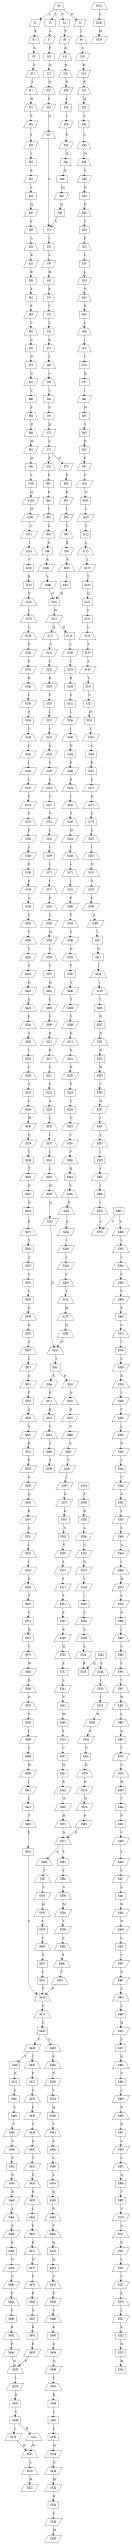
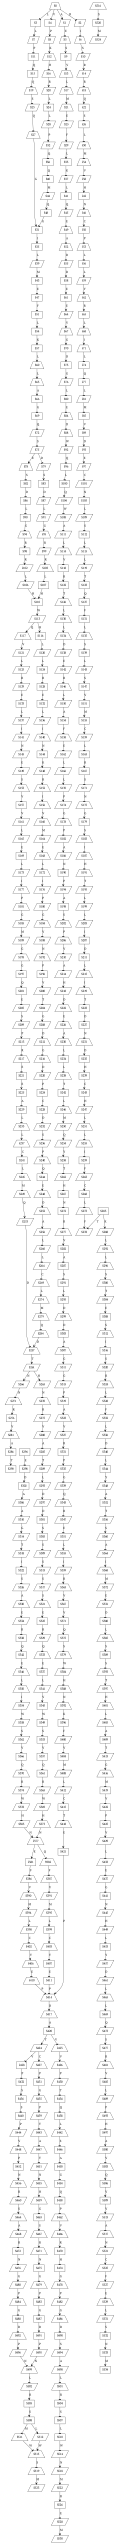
node "S261": shape box -> parallelogram
edge "S281" -> "S286": arrowhead tee -> vee
edge "S342" -> "S338": reversed
